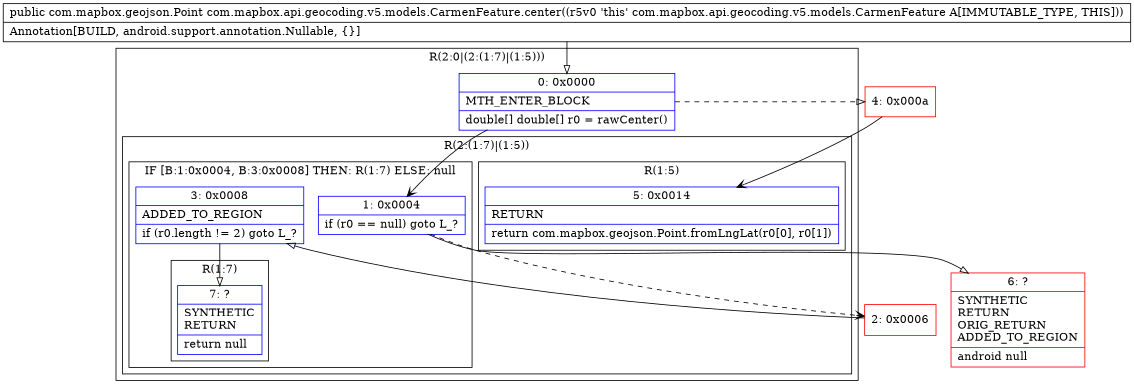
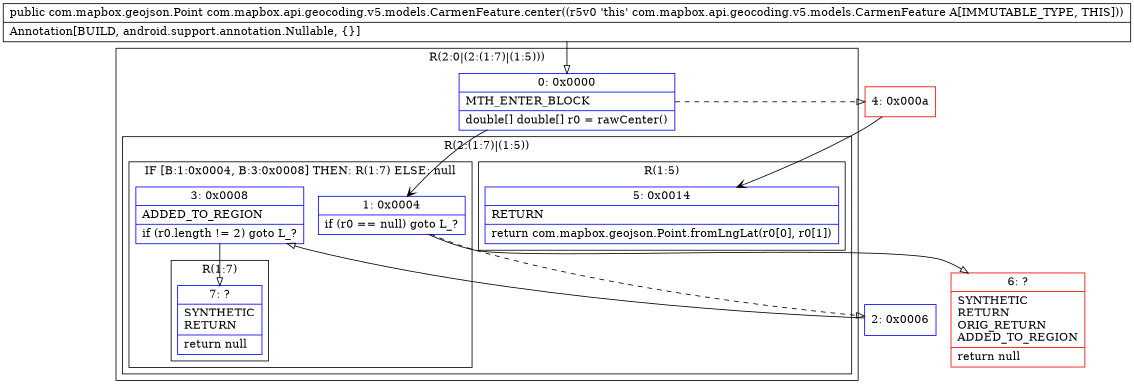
edge "1: 0x0004" -> "2: 0x0006": arrowhead vee -> onormal
node "2: 0x0006": color red -> blue
node "6: ?": text "android null" -> "return null"
